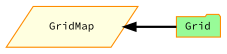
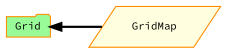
edge "Grid" -> "GridMap": reversed
